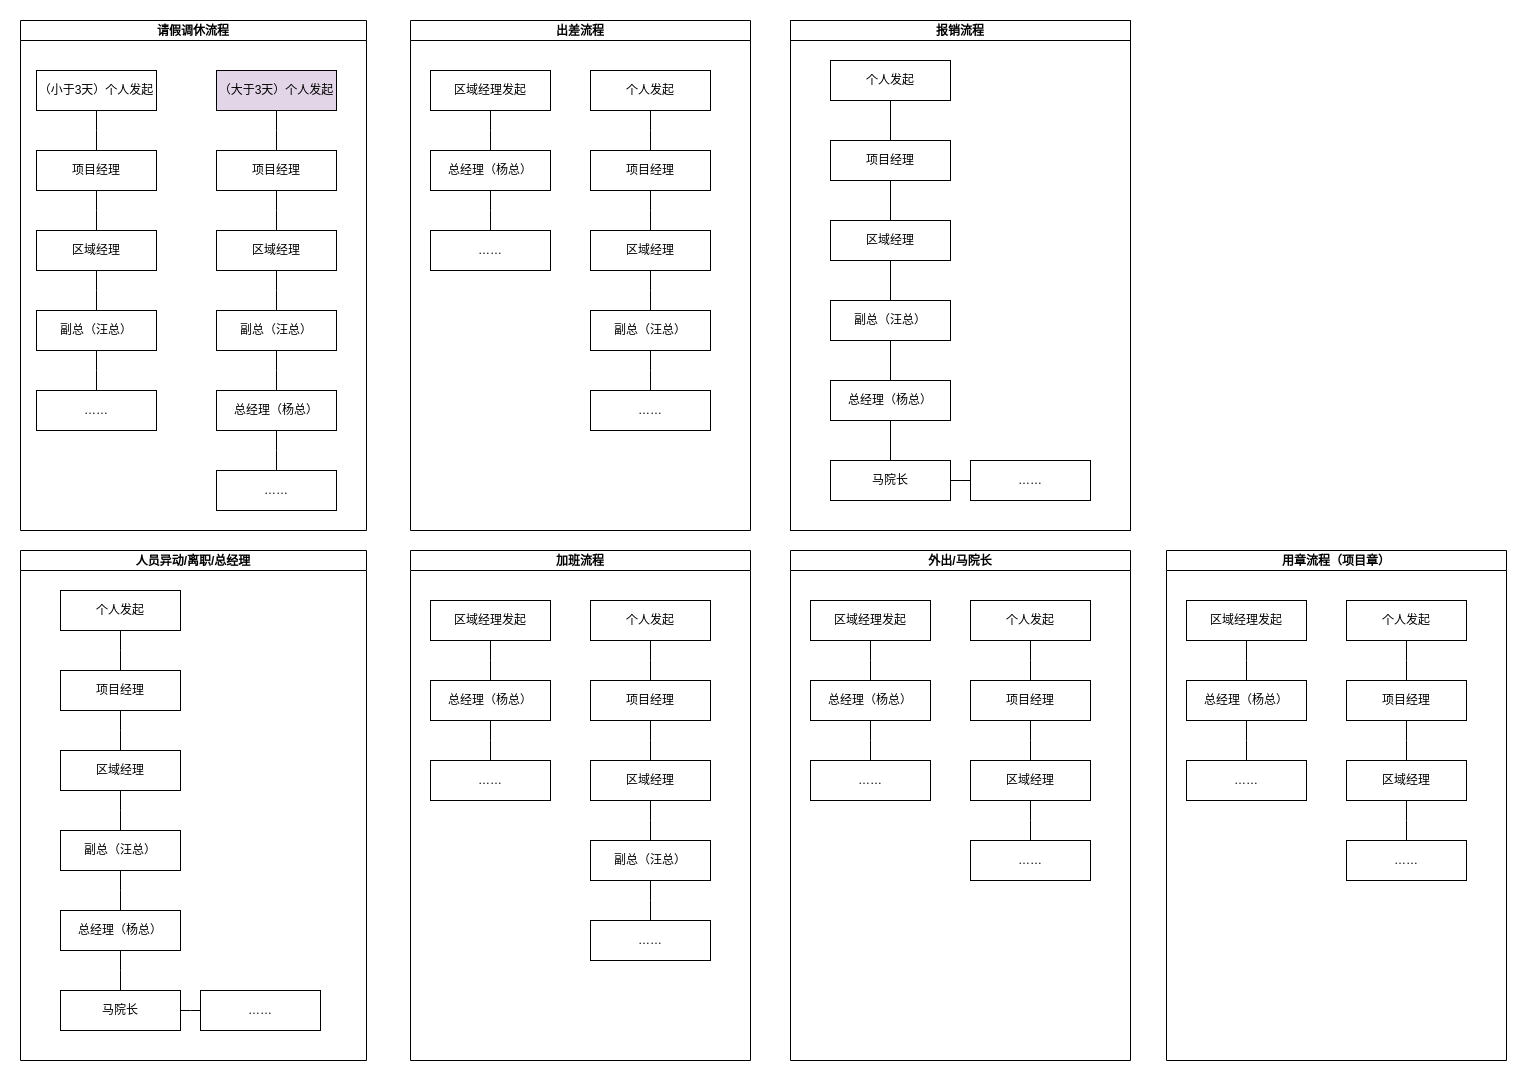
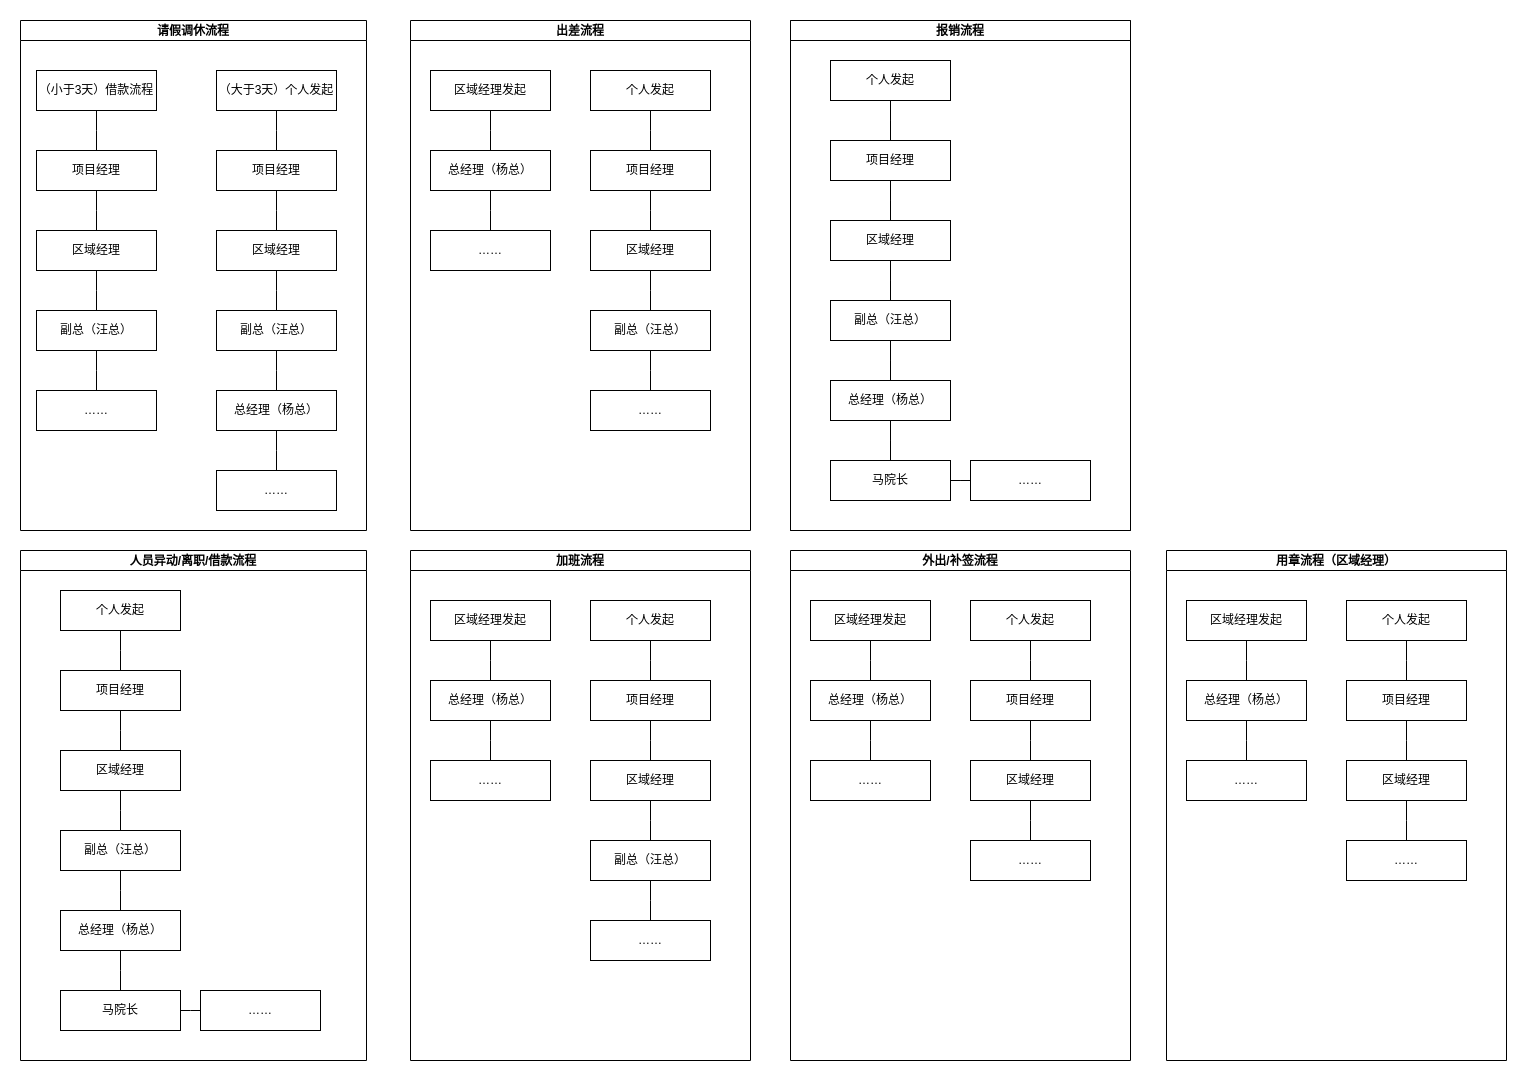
node "（小于3天）个人发起": label "（小于3天）个人发起" -> "（小于3天）借款流程"
node "（大于3天）个人发起": fillcolor #e1d5e7 -> #ffffff
node "人员异动/离职/总经理": label "人员异动/离职/总经理" -> "人员异动/离职/借款流程"
node "外出/马院长": label "外出/马院长" -> "外出/补签流程"
node "用章流程（项目章）": label "用章流程（项目章）" -> "用章流程（区域经理）"
